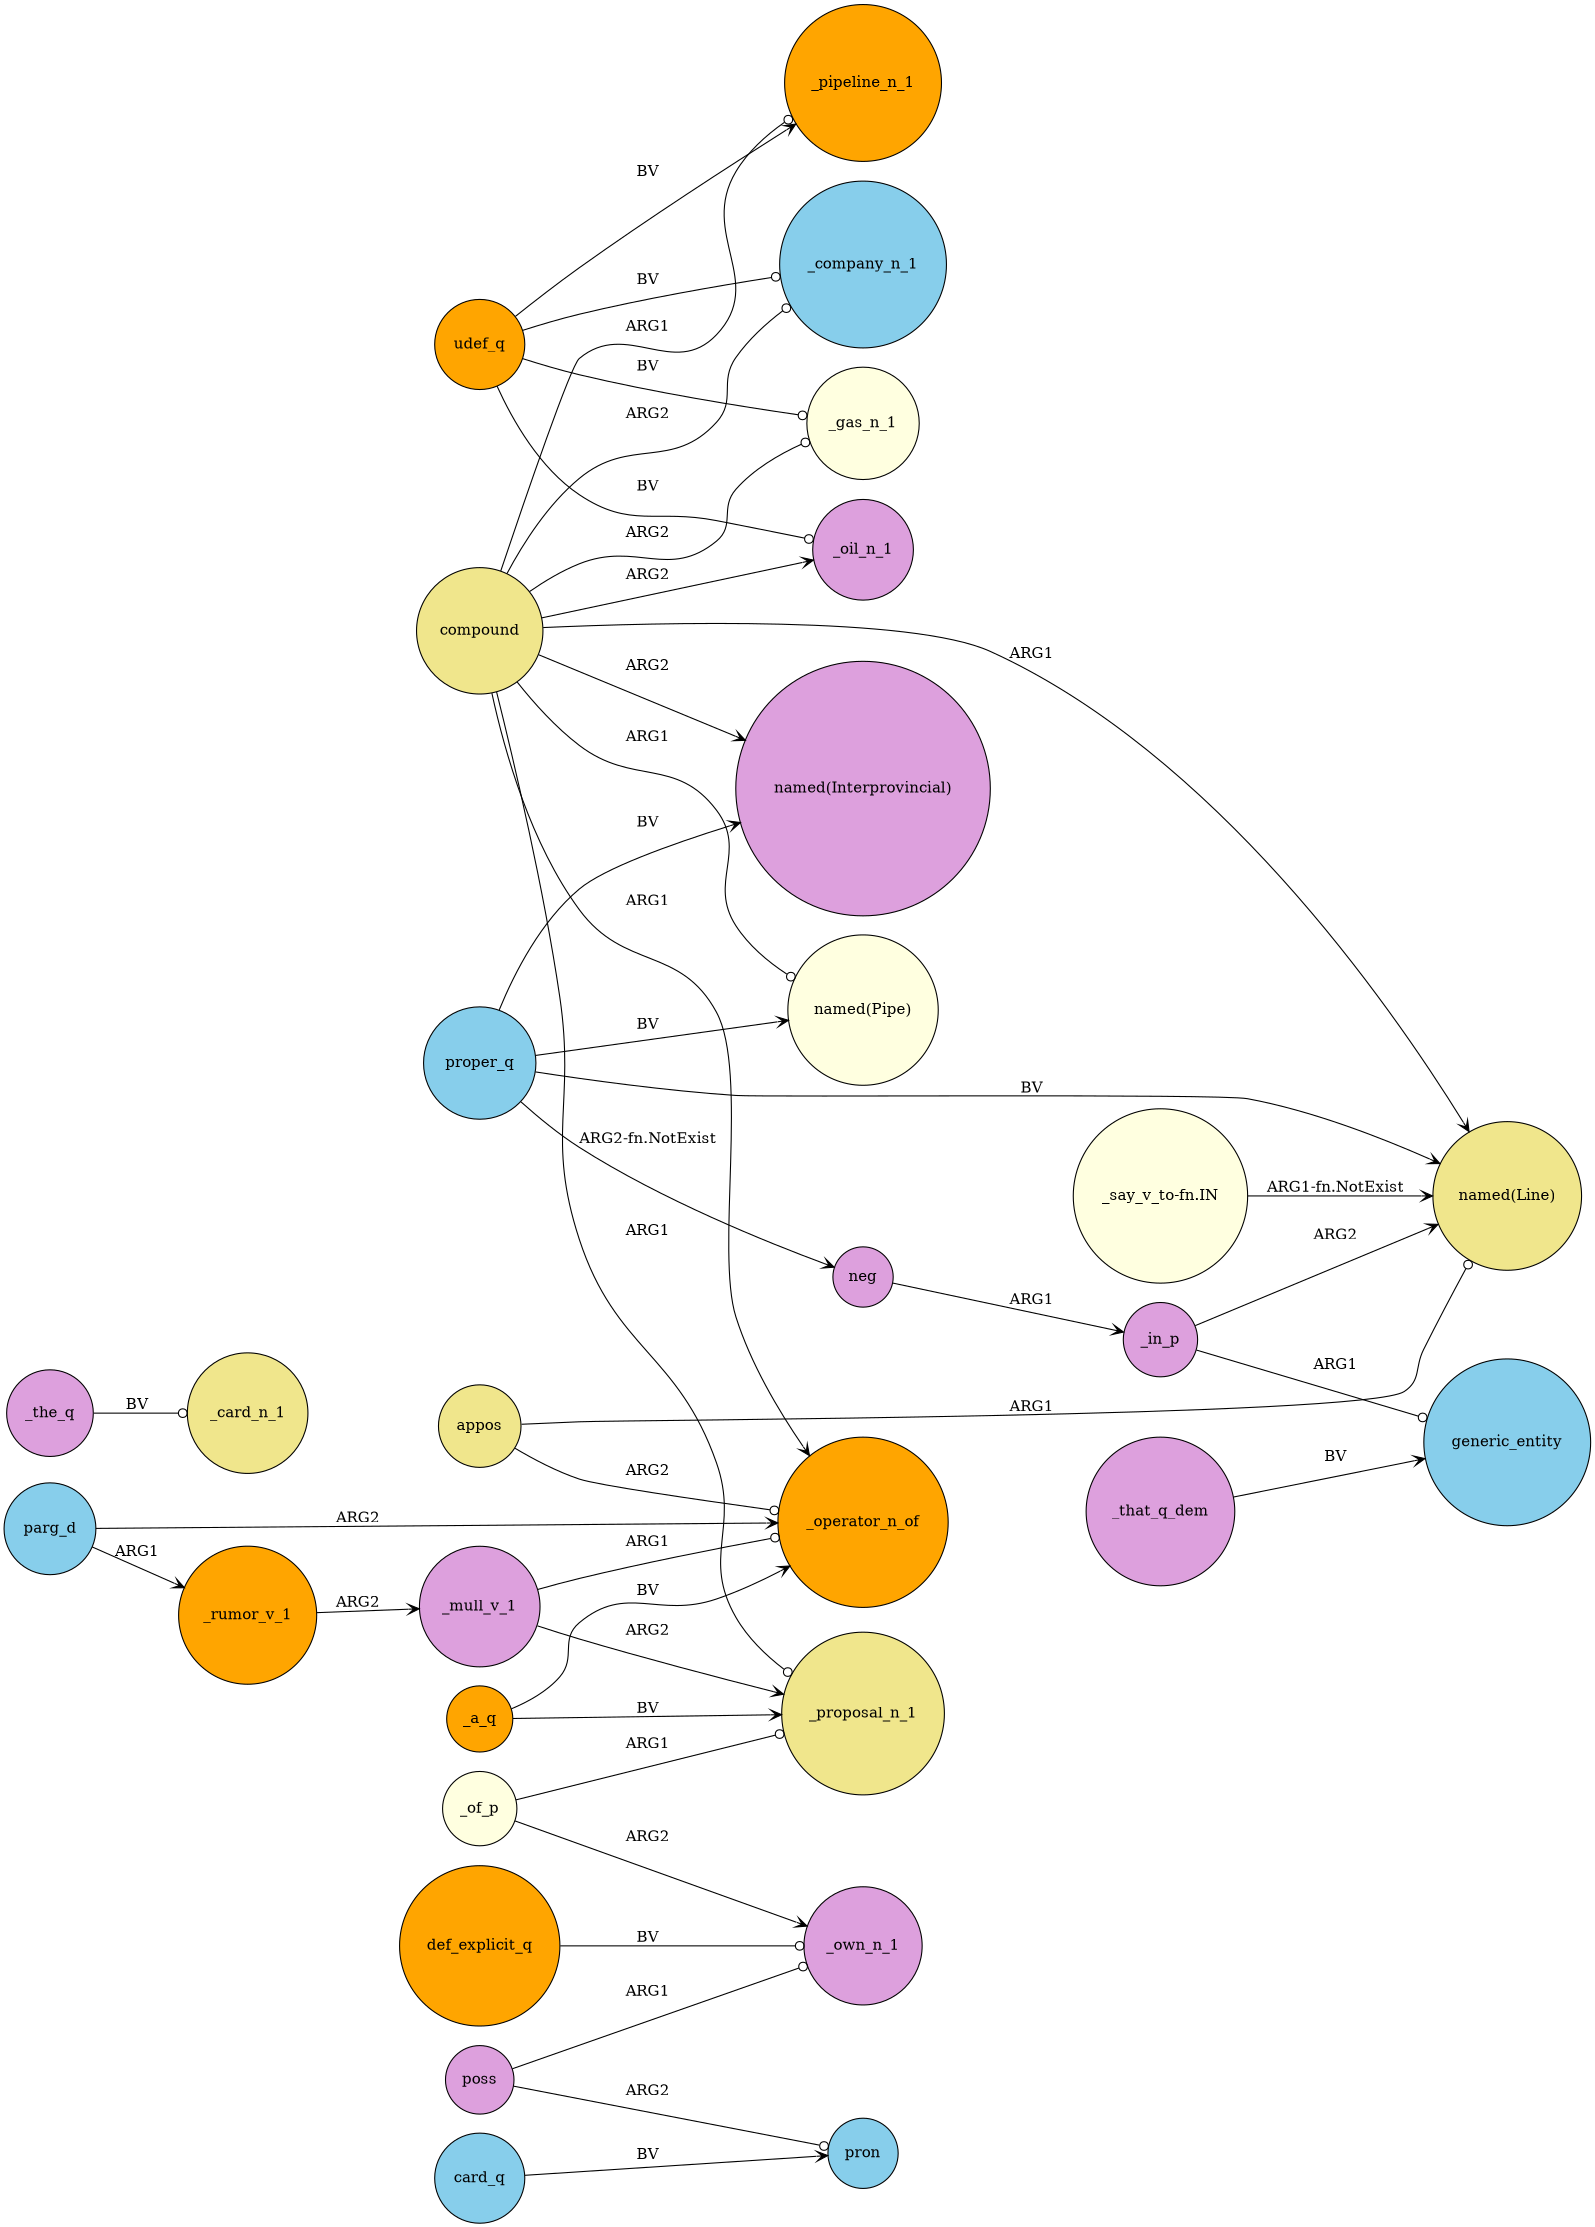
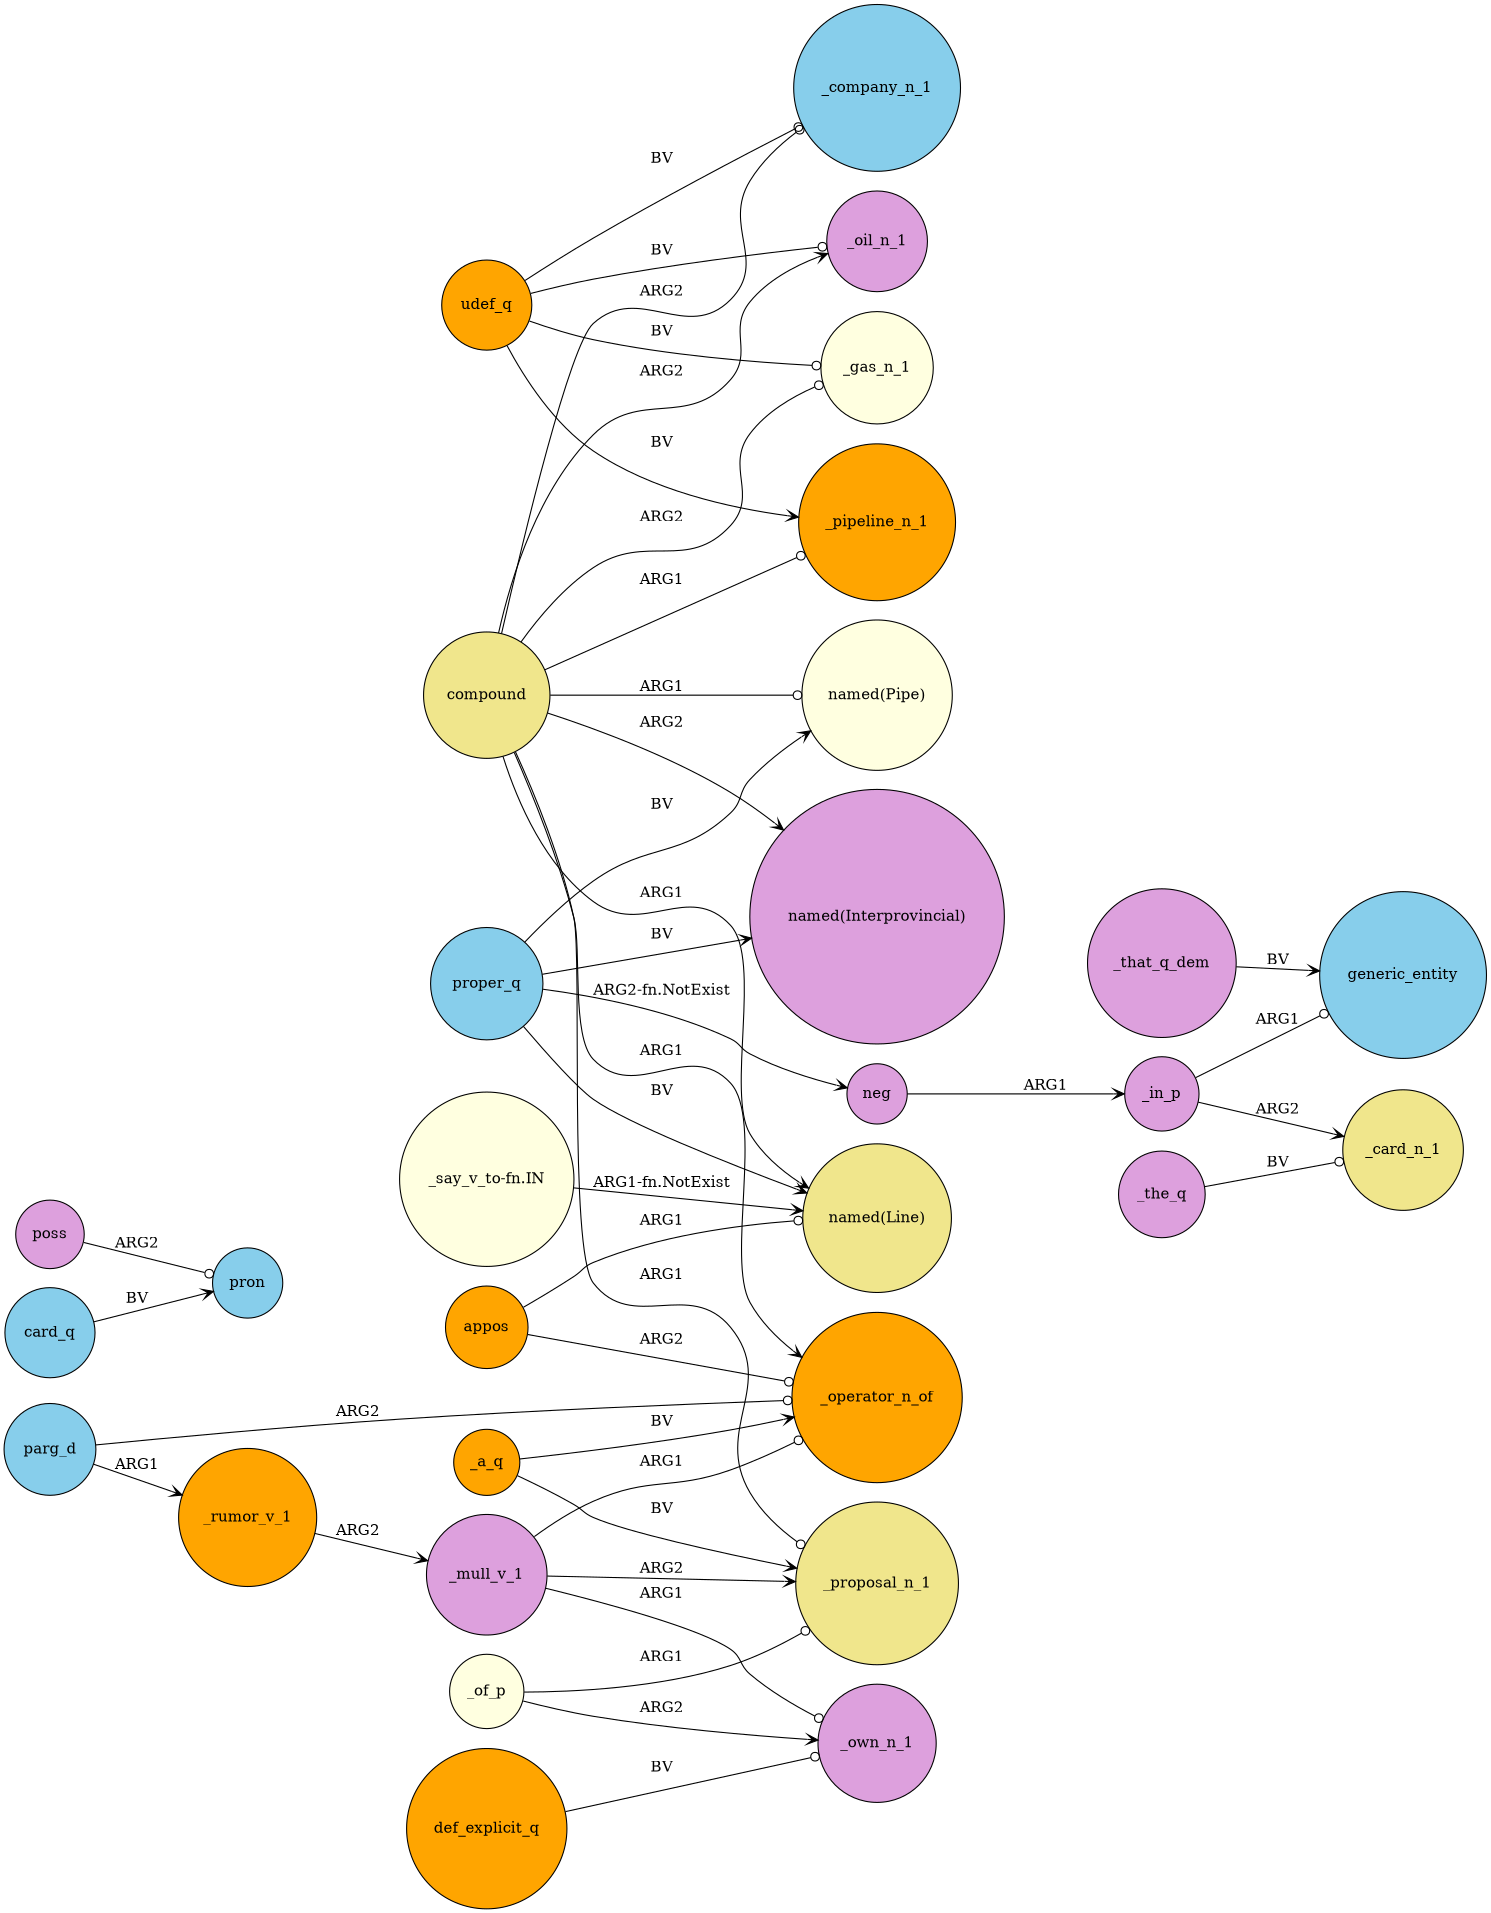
edge "_in_p" -> "named(Line)": now "_in_p" -> "_card_n_1"
node "appos": fillcolor khaki -> orange
edge "parg_d" -> "_operator_n_of": arrowhead vee -> odot
edge "poss" -> "_own_n_1": now "_mull_v_1" -> "_own_n_1"
